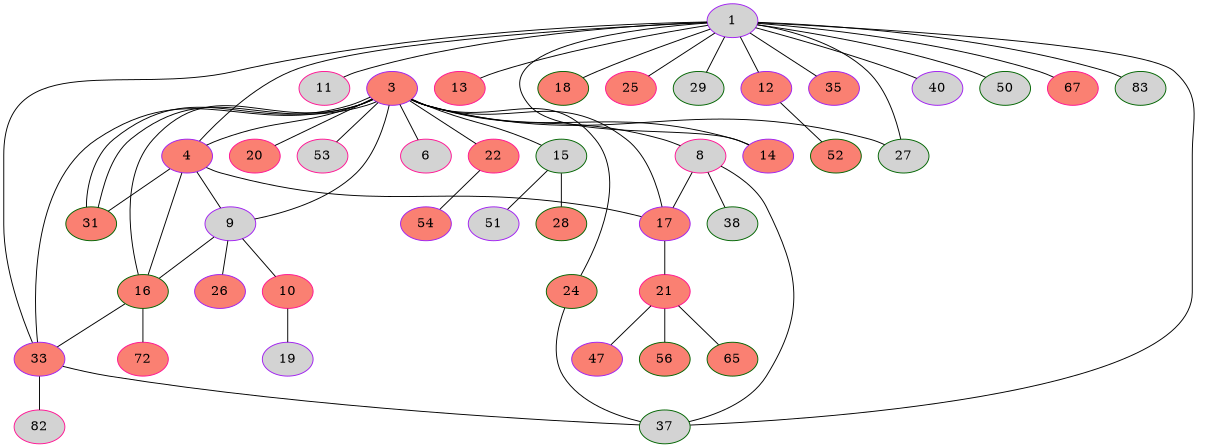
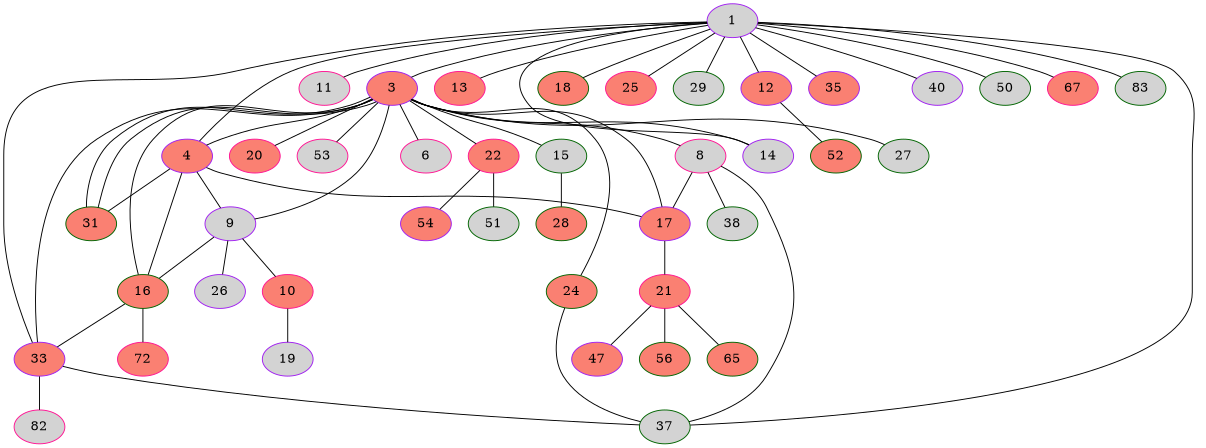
edge "1" -- "27": now "1" -- "3"
node "14": fillcolor salmon -> lightgrey
edge "15" -- "51": now "22" -- "51"
node "51": color purple -> darkgreen
node "26": fillcolor salmon -> lightgrey
